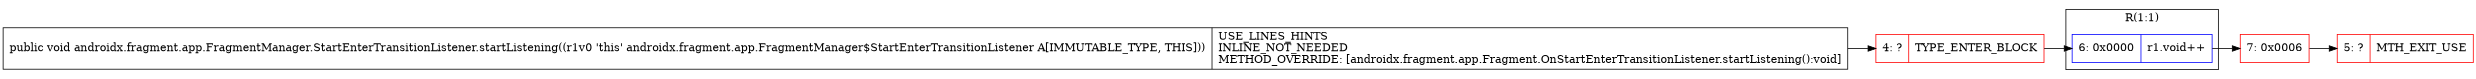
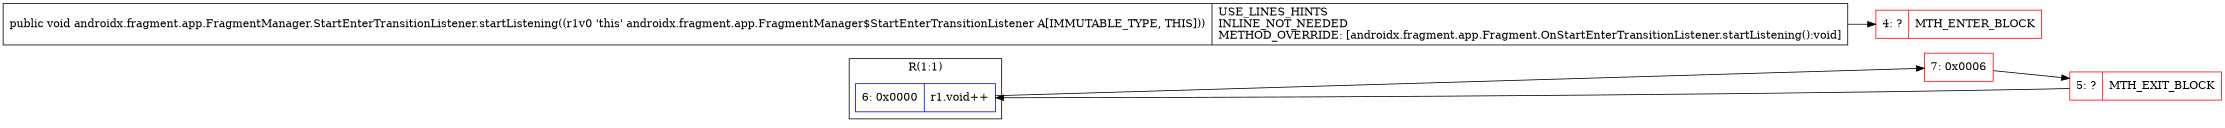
node "4: ?": text "TYPE_ENTER_BLOCK" -> "MTH_ENTER_BLOCK"
edge "4: ?" -> "6: 0x0000": now "5: ?" -> "6: 0x0000"
node "5: ?": text "MTH_EXIT_USE" -> "MTH_EXIT_BLOCK"
